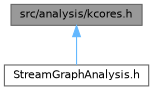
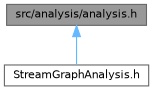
node "src/analysis/kcores.h": label "src/analysis/kcores.h" -> "src/analysis/analysis.h"
